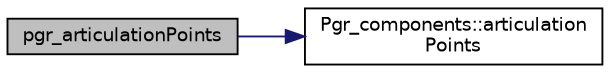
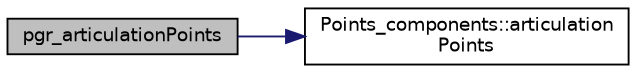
node "Pgr_components::articulation Points": label "Pgr_components::articulation Points" -> "Points_components::articulation Points"
